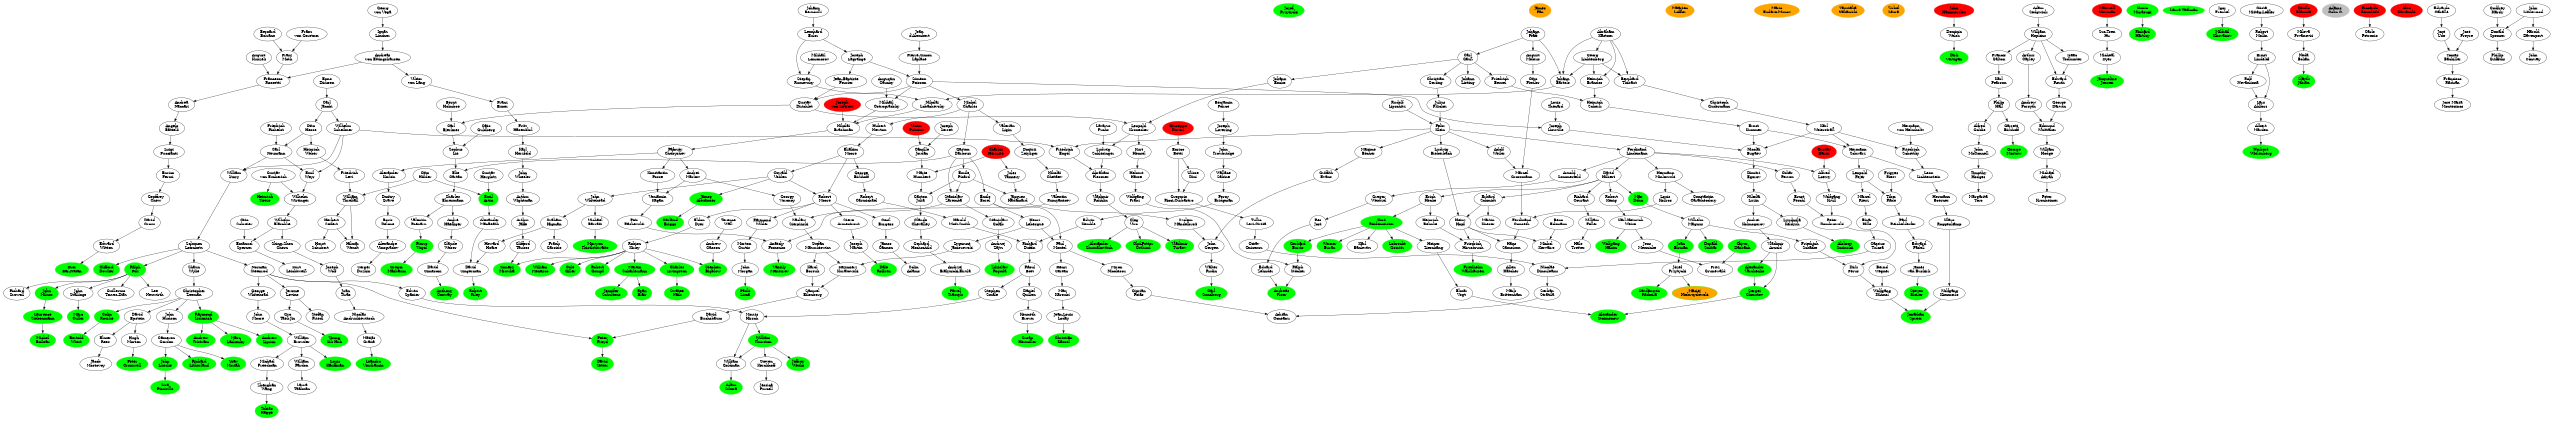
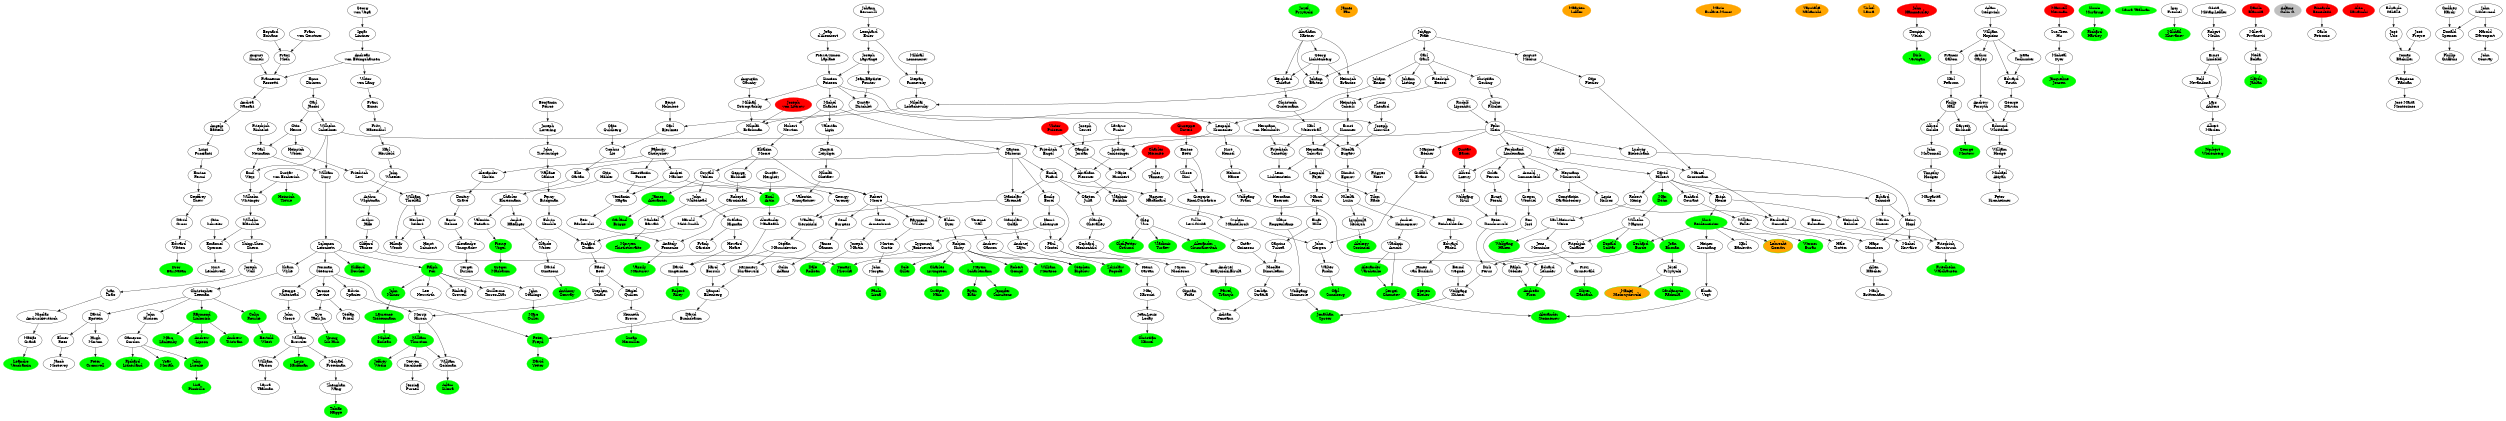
node "Lebrecht Goeritz": fillcolor green1 -> orange
edge "Oliver Dasbach" -> "Fritz Grunewald": reversed
